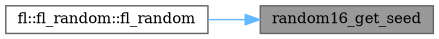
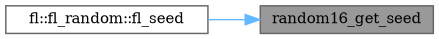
node "fl::fl_random::fl_random": label "fl::fl_random::fl_random" -> "fl::fl_random::fl_seed"
